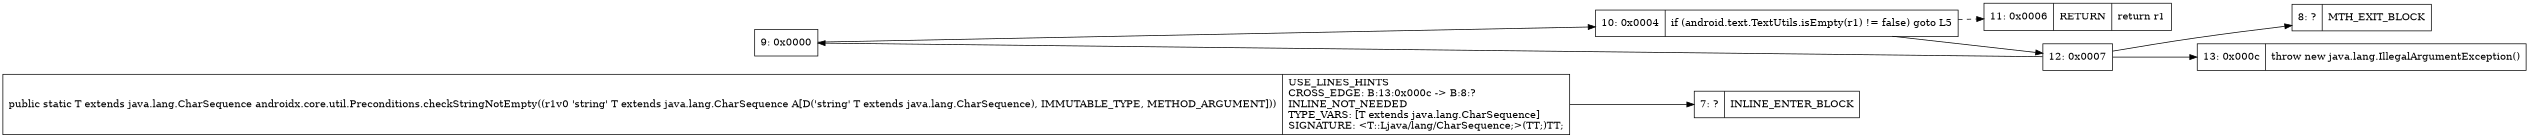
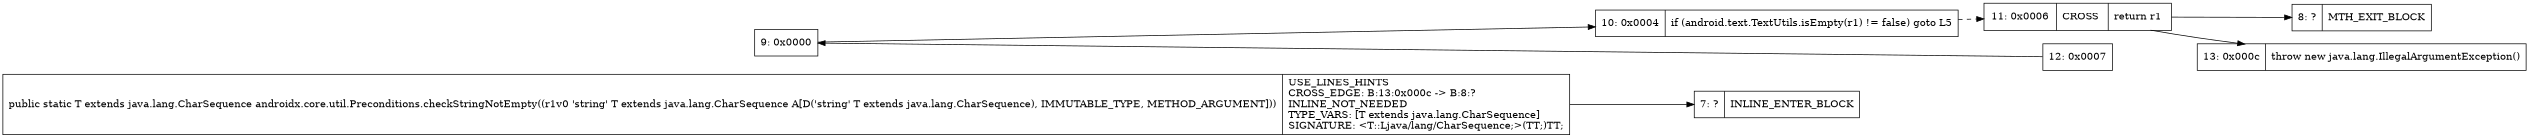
node "11: 0x0006": text "RETURN" -> "CROSS"
edge "12: 0x0007" -> "8: ?": now "11: 0x0006" -> "8: ?"
edge "10: 0x0004" -> "12: 0x0007": removed
edge "12: 0x0007" -> "13: 0x000c": now "11: 0x0006" -> "13: 0x000c"
